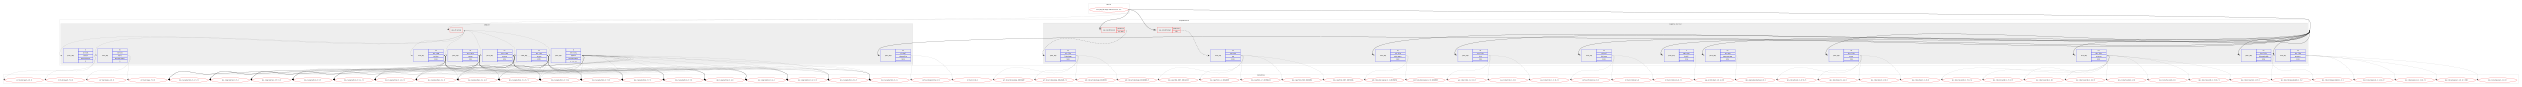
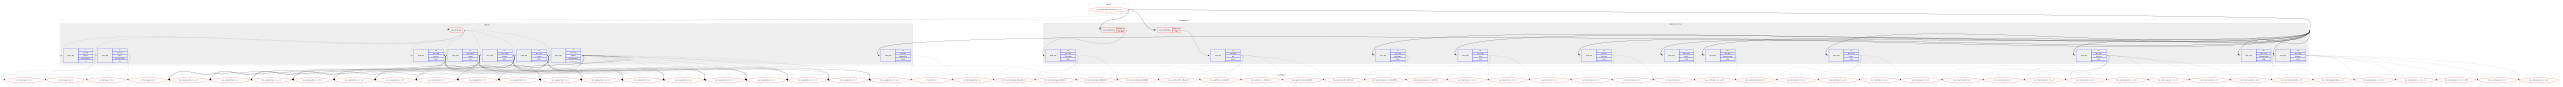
node "dev-libs/openssl-1.0.2q": added
